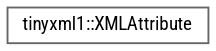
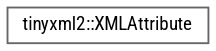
node "tinyxml1::XMLAttribute": label "tinyxml1::XMLAttribute" -> "tinyxml2::XMLAttribute"
